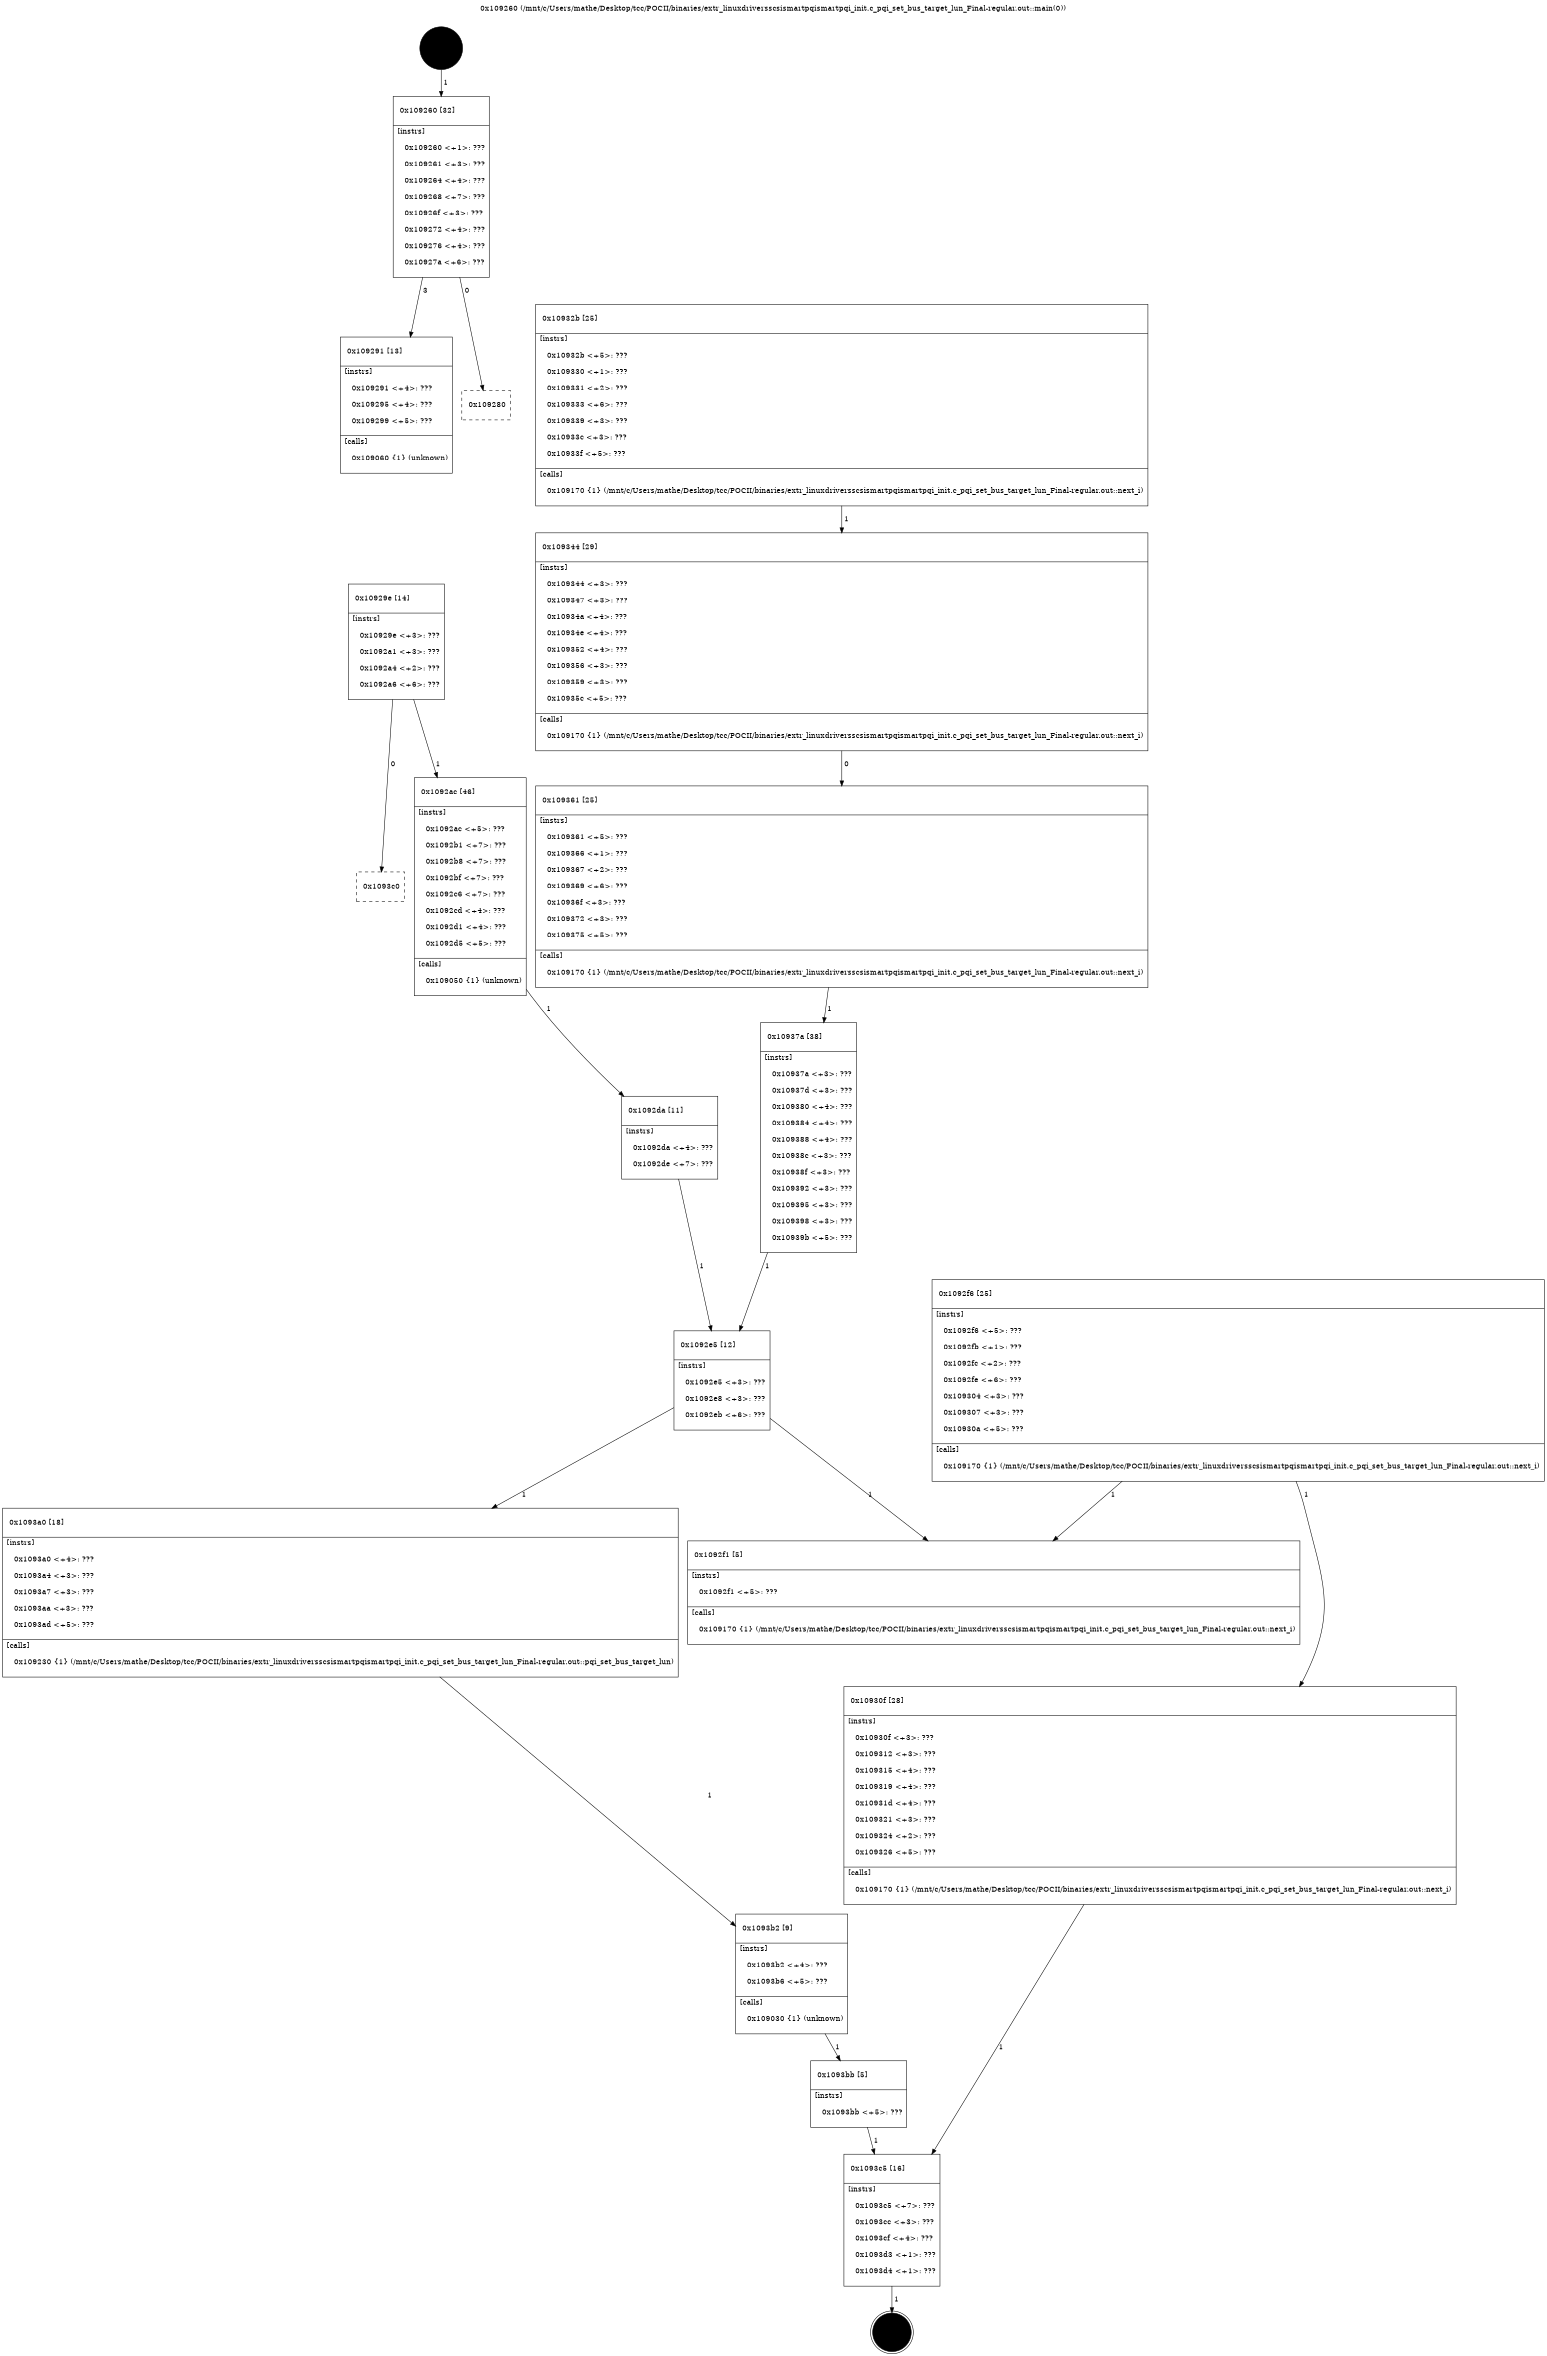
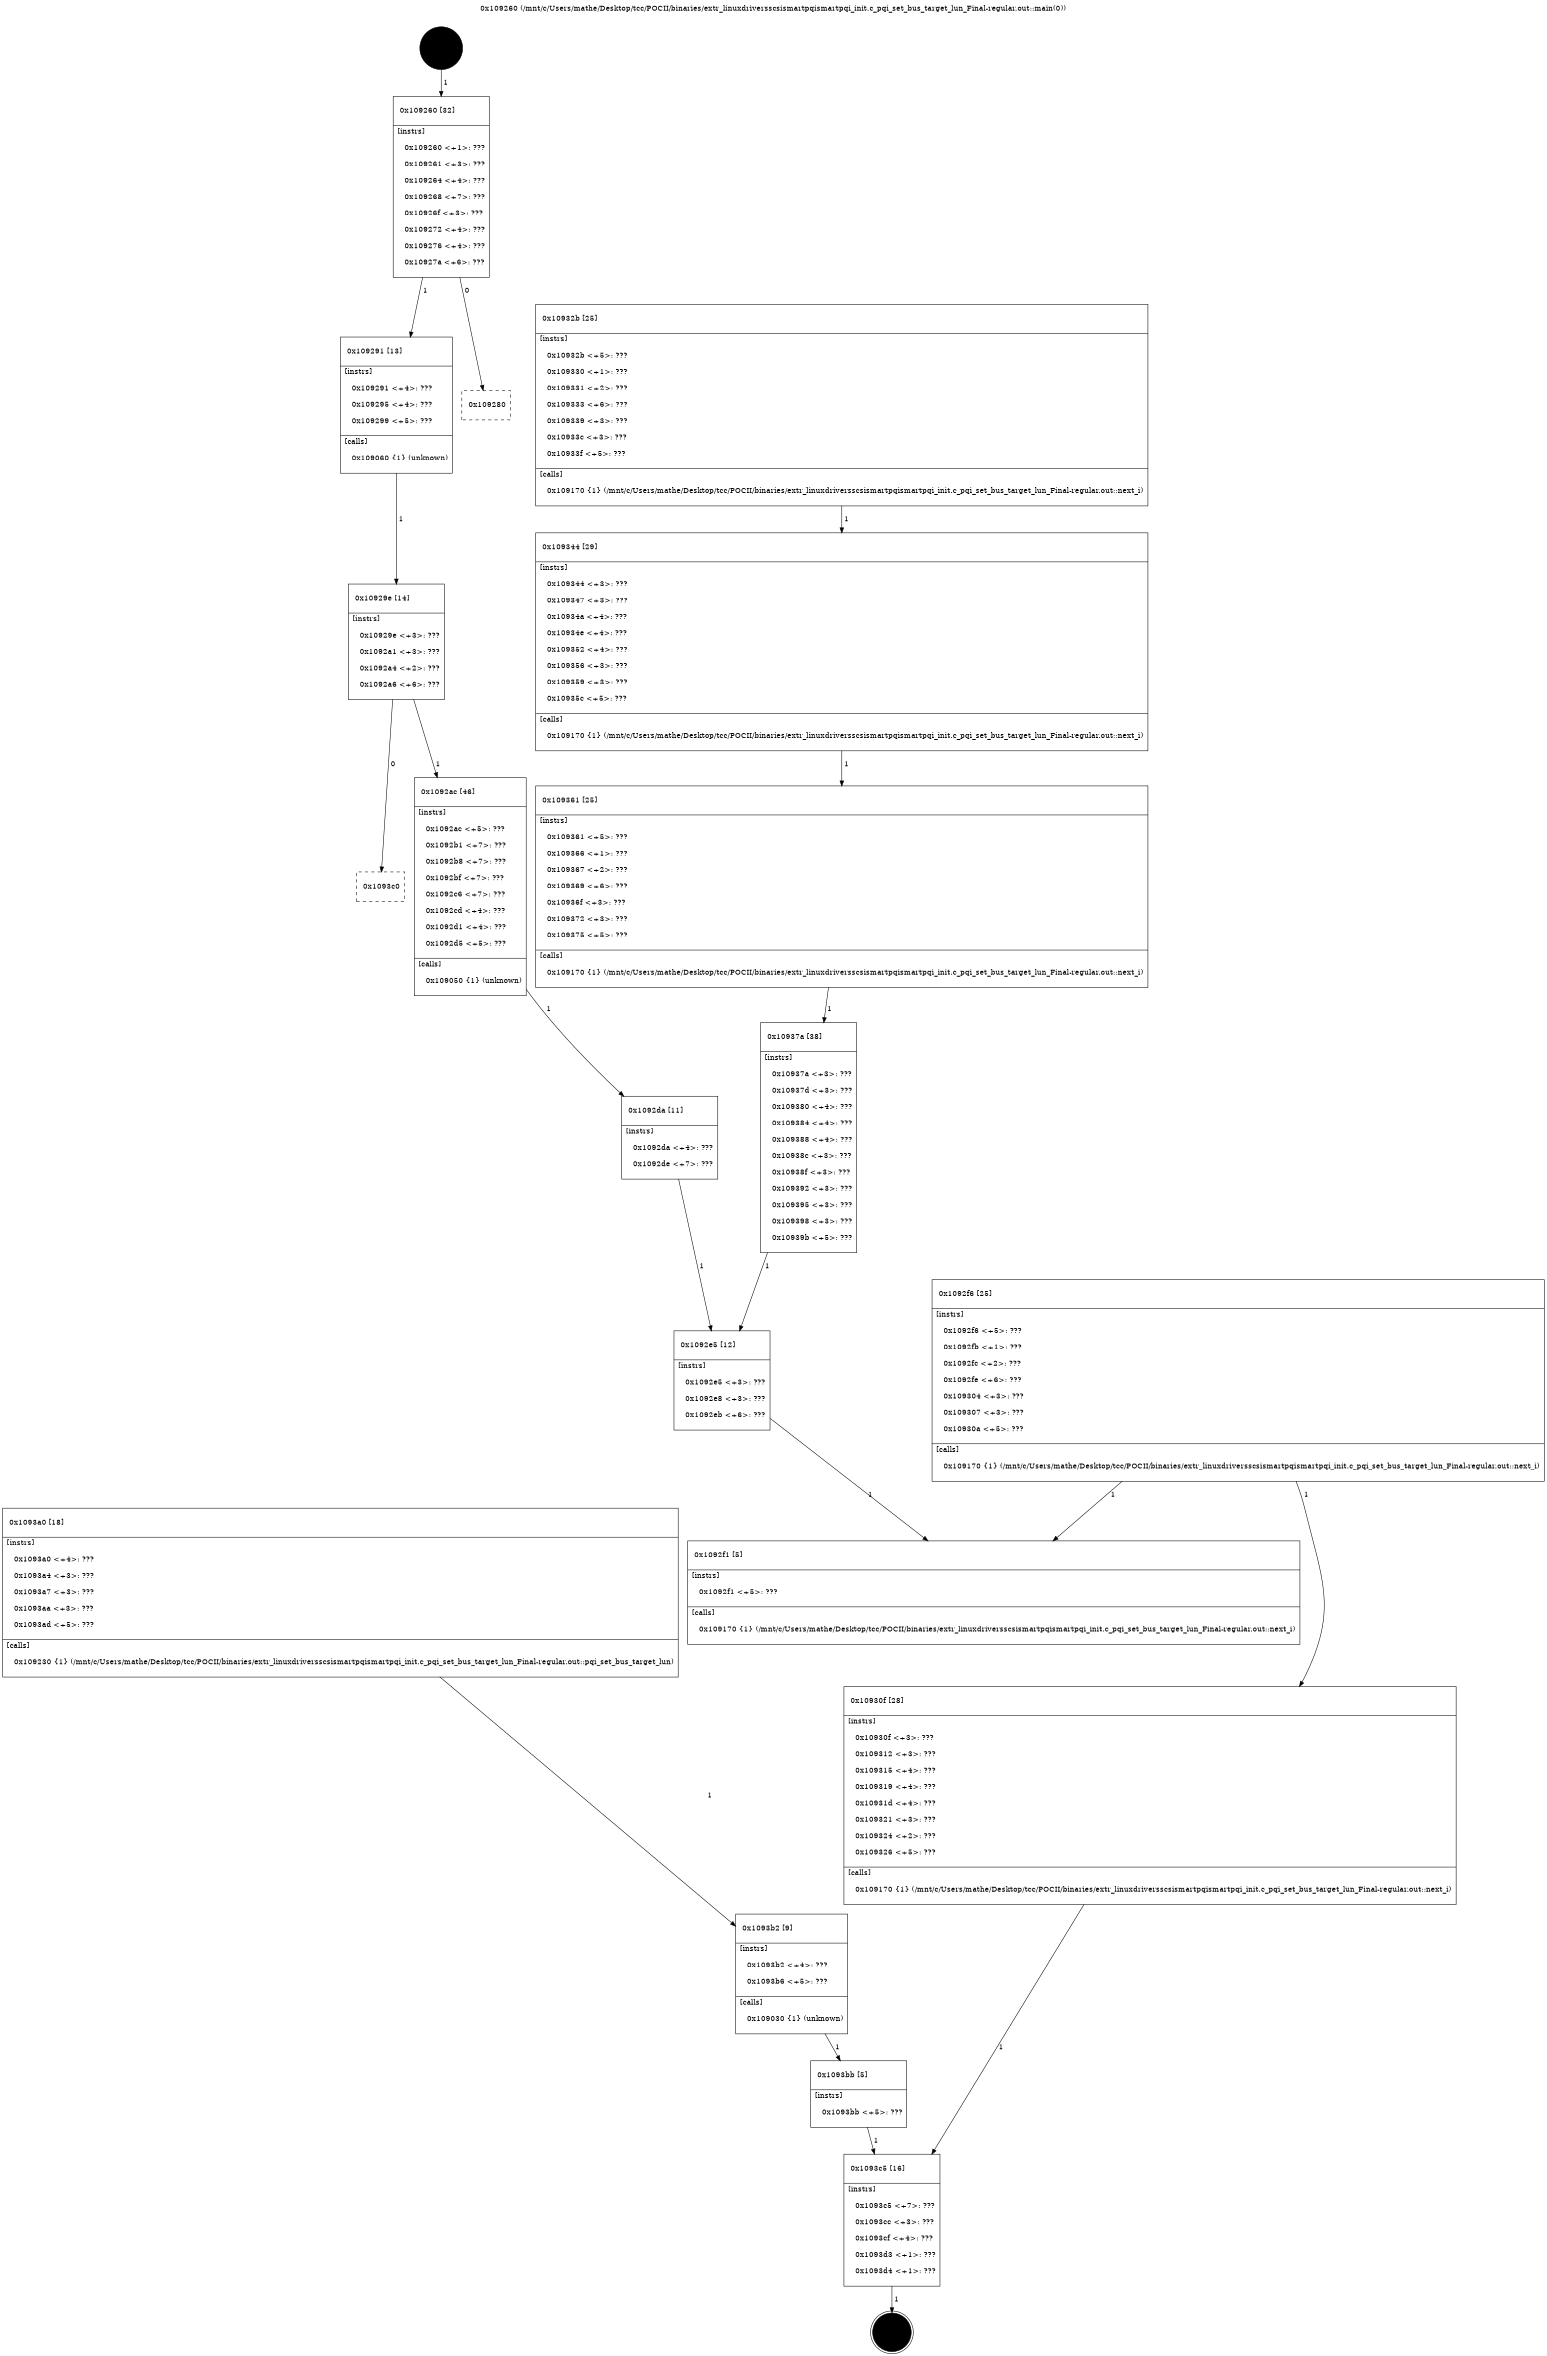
edge "0x109260 [32]" -> "0x109291 [13]": label " 3" -> " 1"
edge "0x109291 [13]" -> "0x10929e [14]": added, label "1"
edge "0x109344 [29]" -> "0x109361 [25]": label " 0" -> " 1"
edge "0x1092e5 [12]" -> "0x1093a0 [18]": removed, label "1"
